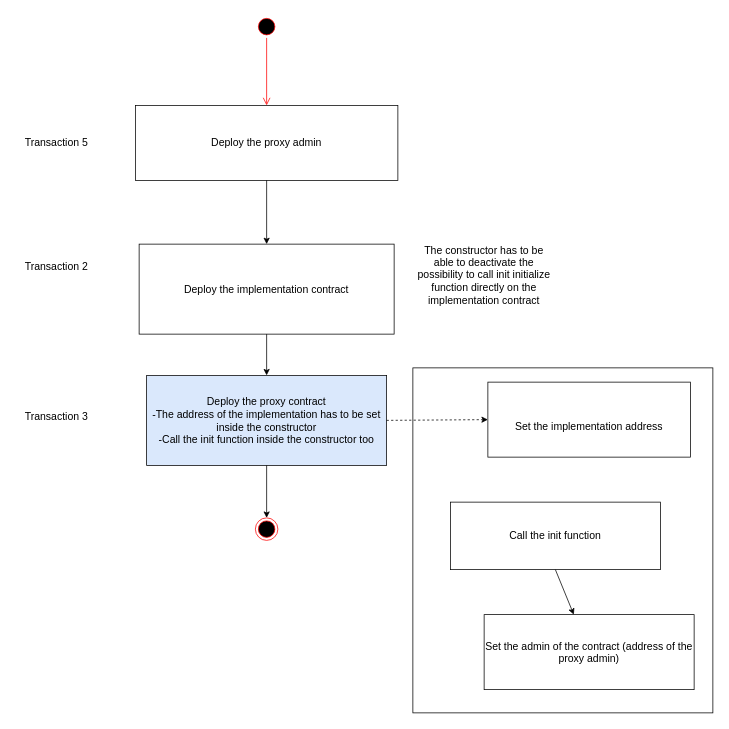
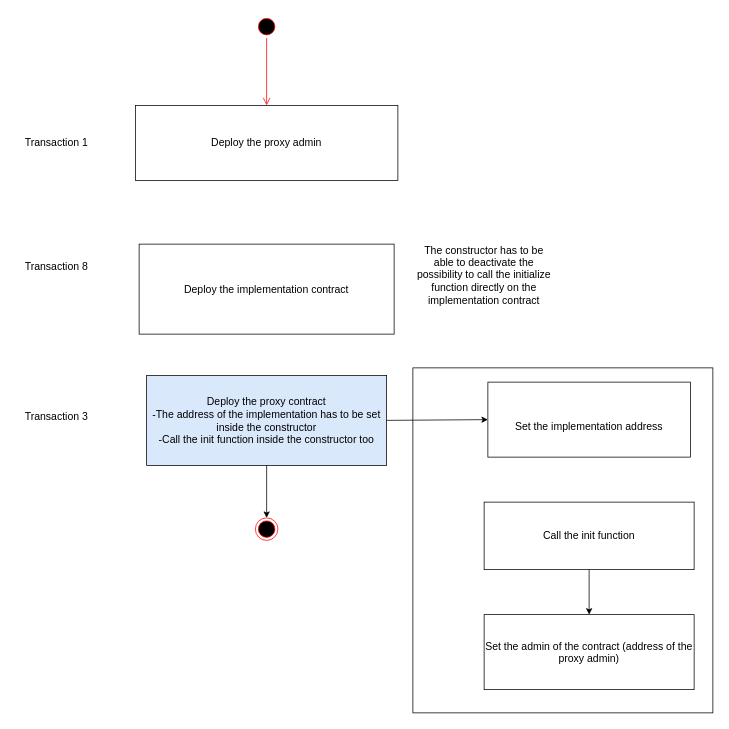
node "Transaction 5": label "Transaction 5" -> "Transaction 1"
edge "Deploy the proxy admin" -> "Deploy the implementation contract": removed
node "Transaction 2": label "Transaction 2" -> "Transaction 8"
node "The constructor has to be able to deactivate the possibility to call init initialize function directly on the implementation contract": label "The constructor has to be able to deactivate the possibility to call init initialize function directly on the implementation contract" -> "The constructor has to be able to deactivate the possibility to call the initialize function directly on the implementation contract"
edge "Deploy the implementation contract" -> "Deploy the proxy contract-The address of the implementation has to be set inside the constructor-Call the init function inside the constructor too": removed
edge "Deploy the proxy contract-The address of the implementation has to be set inside the constructor-Call the init function inside the constructor too" -> "Set the implementation address": style dashed -> solid
node "Call the init function": moved (555, 536) -> (589, 536)
